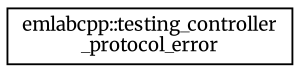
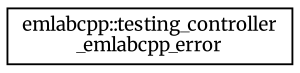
node "emlabcpp::testing_controller _protocol_error": label "emlabcpp::testing_controller _protocol_error" -> "emlabcpp::testing_controller _emlabcpp_error"
